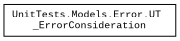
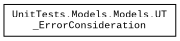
node "UnitTests.Models.Error.UT _ErrorConsideration": label "UnitTests.Models.Error.UT _ErrorConsideration" -> "UnitTests.Models.Models.UT _ErrorConsideration"
